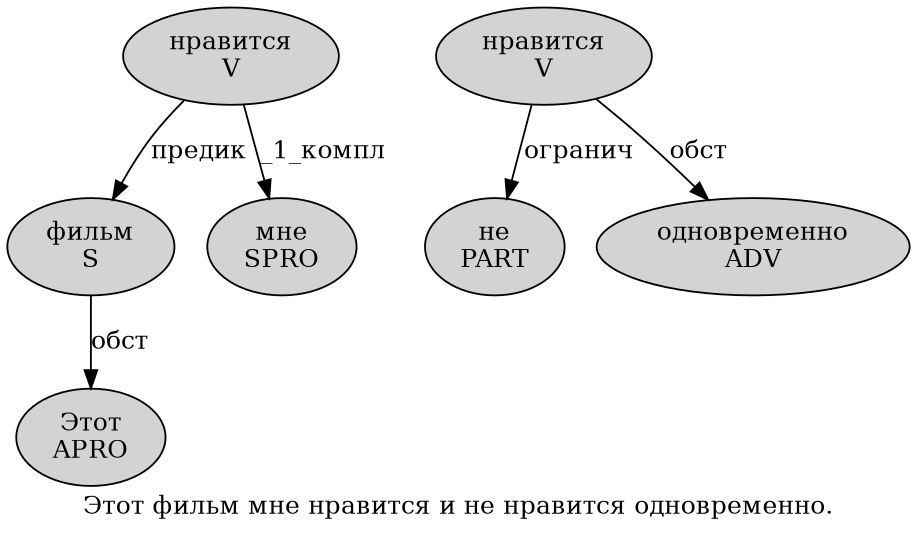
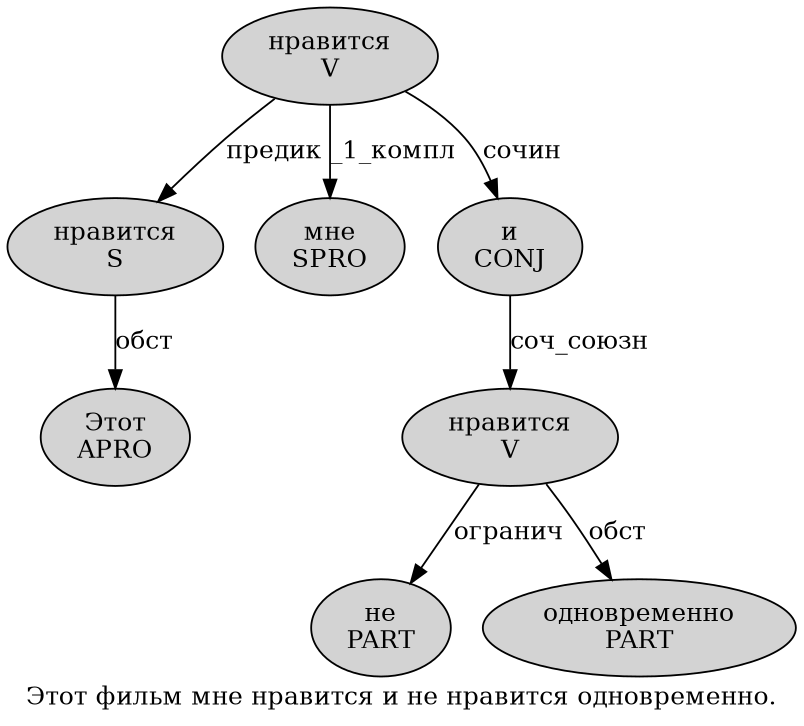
node "фильм S": label "фильм S" -> "нравится S"
node "и CONJ": added
node "одновременно ADV": label "одновременно ADV" -> "одновременно PART"
